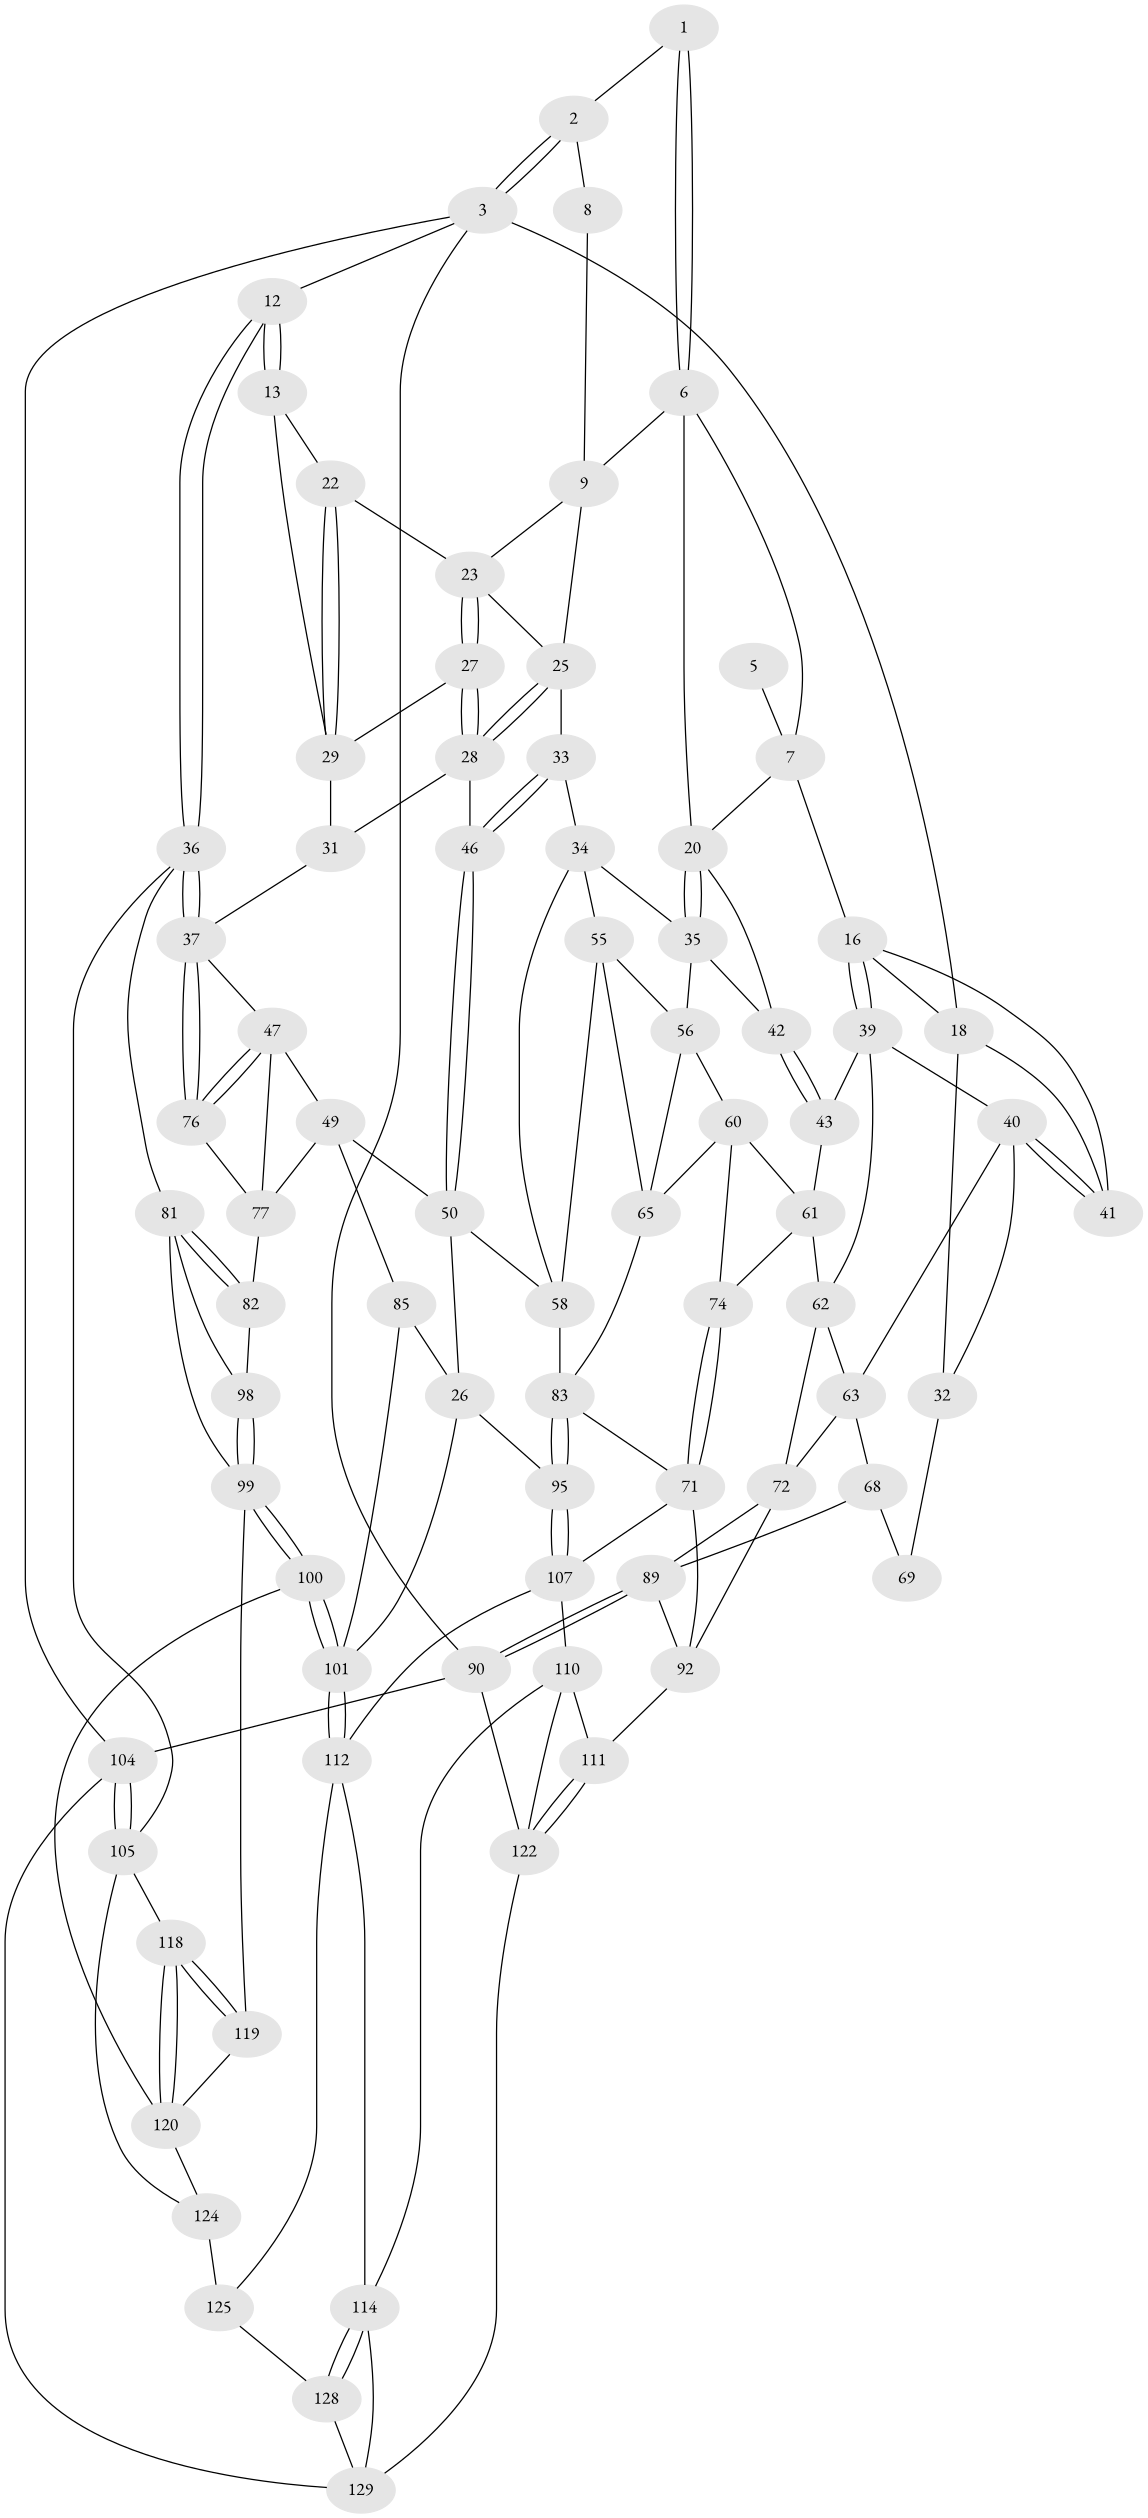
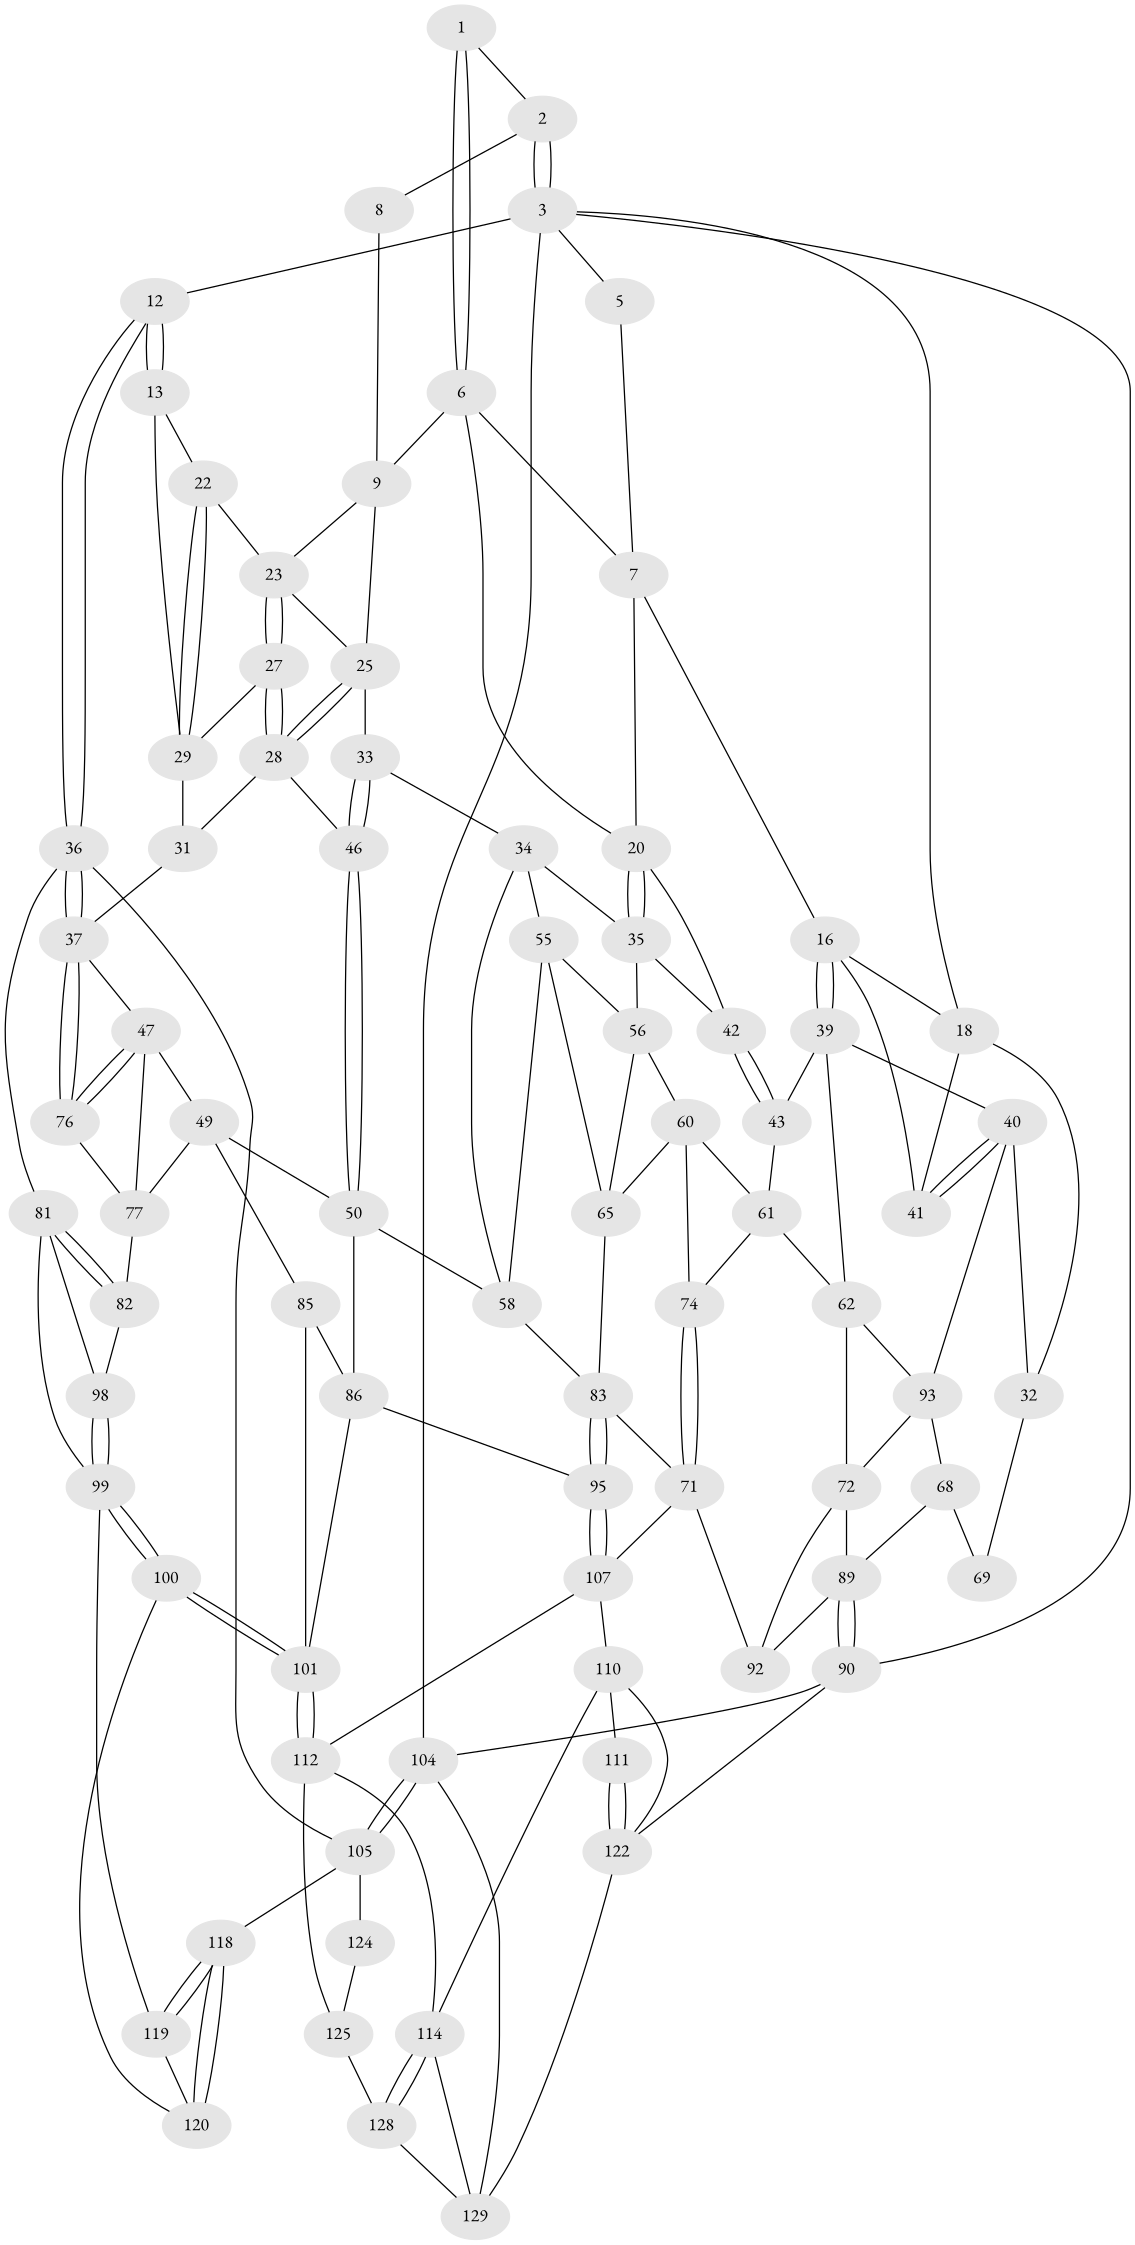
edge "3" -- "5": added
node "26": label "26" -> "86"
node "63": label "63" -> "93"
edge "92" -- "111": removed
edge "120" -- "124": removed
